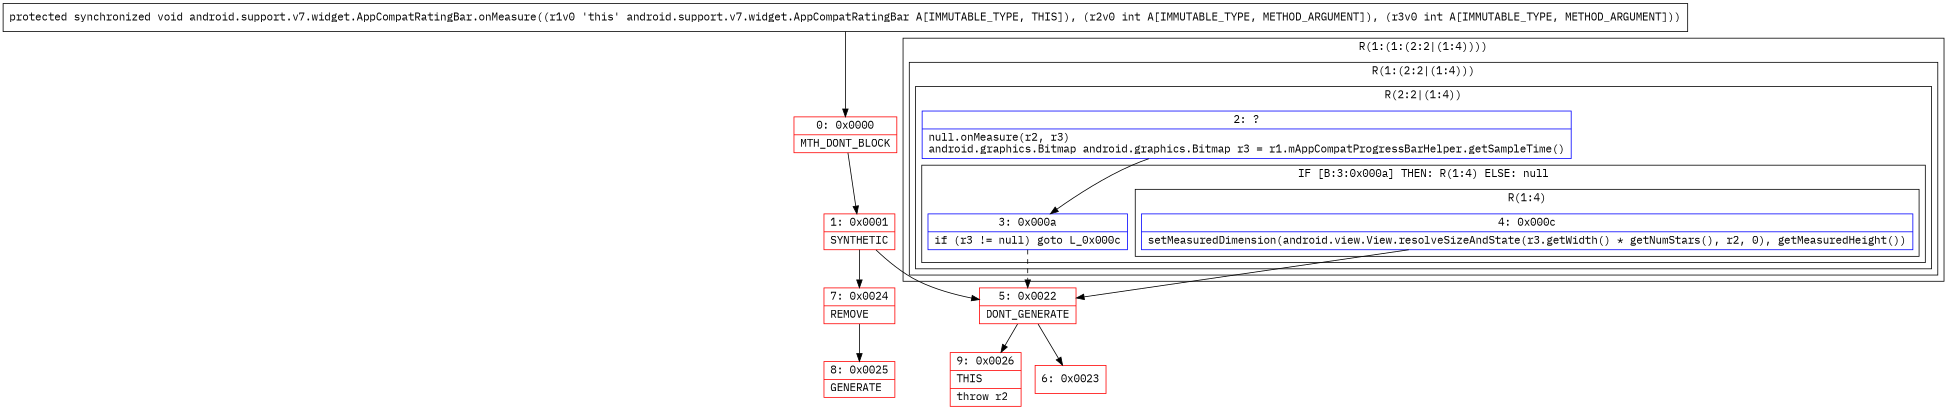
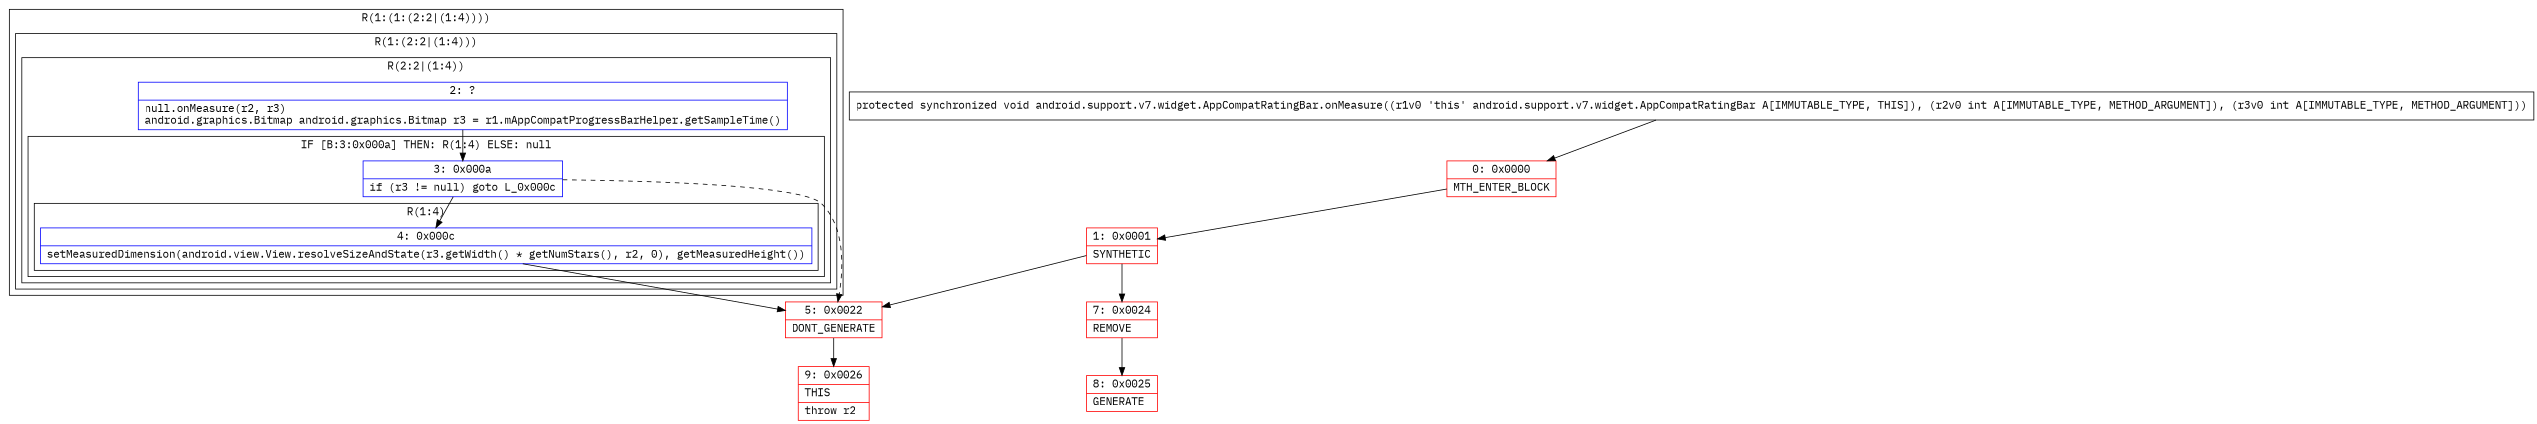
node "0: 0x0000": text "MTH_DONT_BLOCK" -> "MTH_ENTER_BLOCK"
edge "3: 0x000a" -> "4: 0x000c": added
node "6: 0x0023": removed
